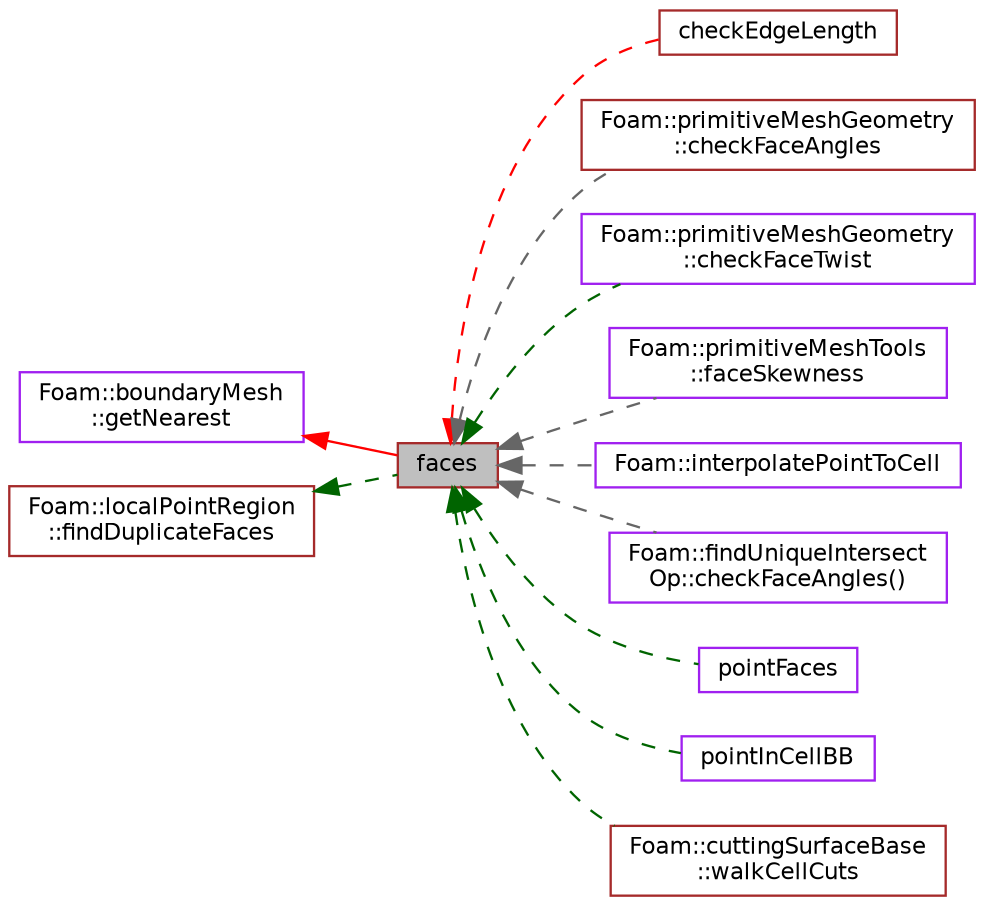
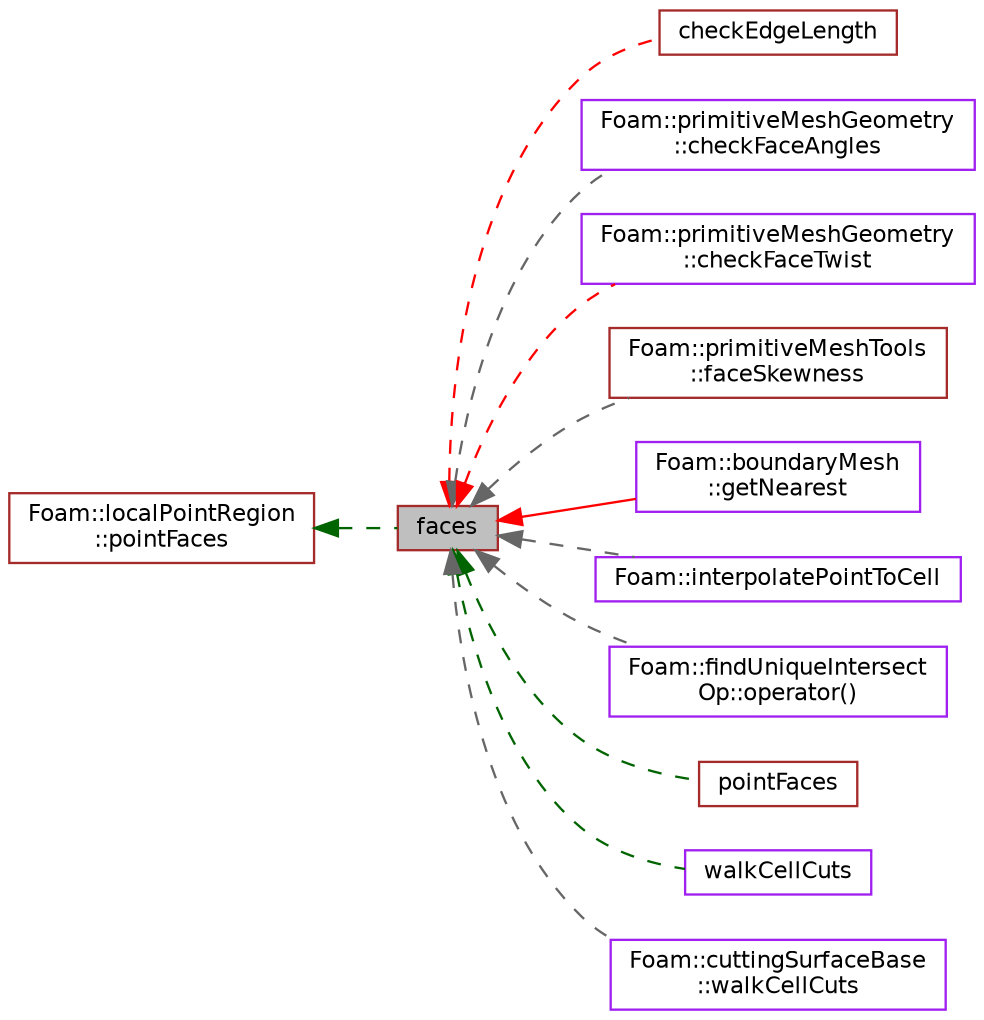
node "Foam::primitiveMeshGeometry ::checkFaceAngles": color brown -> purple
edge "Foam::primitiveMeshGeometry ::checkFaceTwist" -> "faces": color darkgreen -> red
node "Foam::primitiveMeshTools ::faceSkewness": color purple -> brown
edge "faces" -> "Foam::boundaryMesh ::getNearest": reversed
node "Foam::localPointRegion ::findDuplicateFaces": label "Foam::localPointRegion ::findDuplicateFaces" -> "Foam::localPointRegion ::pointFaces"
node "Foam::findUniqueIntersect Op::checkFaceAngles()": label "Foam::findUniqueIntersect Op::checkFaceAngles()" -> "Foam::findUniqueIntersect Op::operator()"
node "pointFaces": color purple -> brown
edge "Foam::cuttingSurfaceBase ::walkCellCuts" -> "faces": color darkgreen -> gray40
node "pointInCellBB": label "pointInCellBB" -> "walkCellCuts"
node "Foam::cuttingSurfaceBase ::walkCellCuts": color brown -> purple
